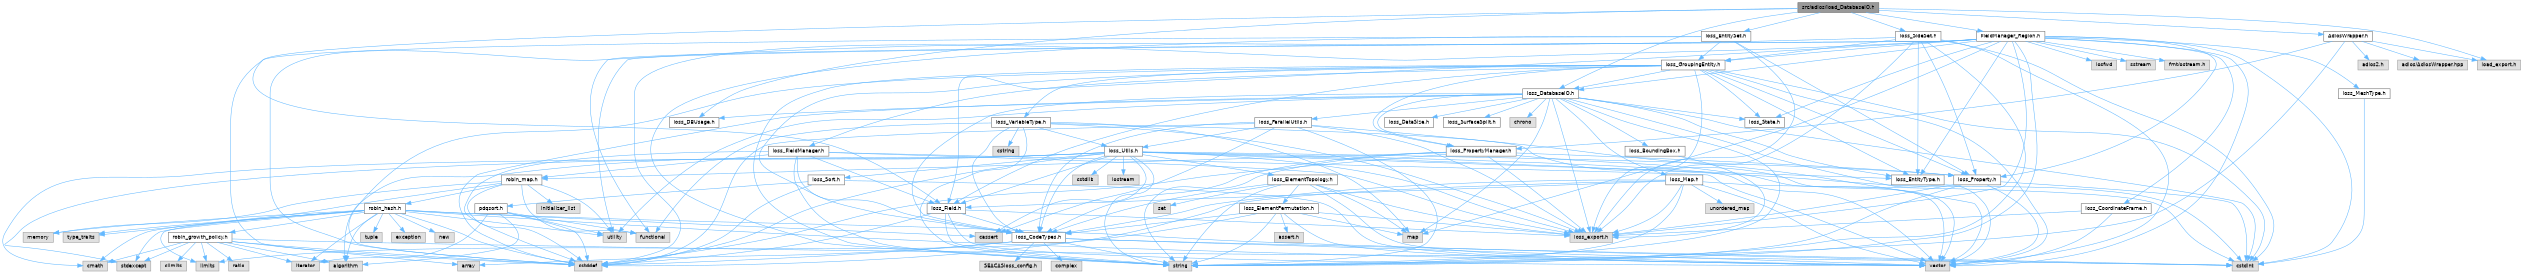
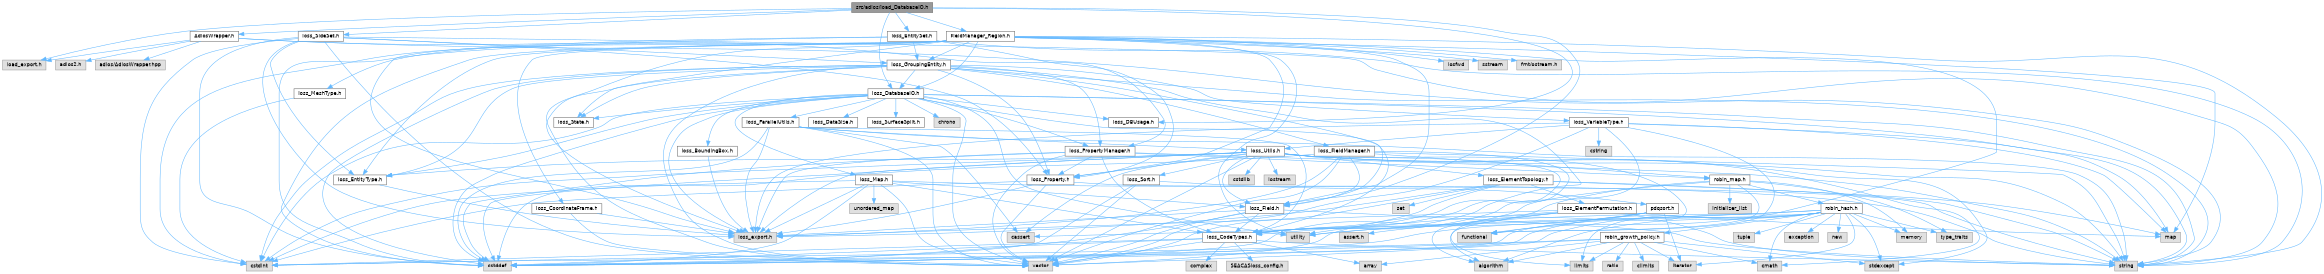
edge "FieldManager_Region.h" -> "ioss_export.h": now "Ioss_EntityType.h" -> "ioss_export.h"
